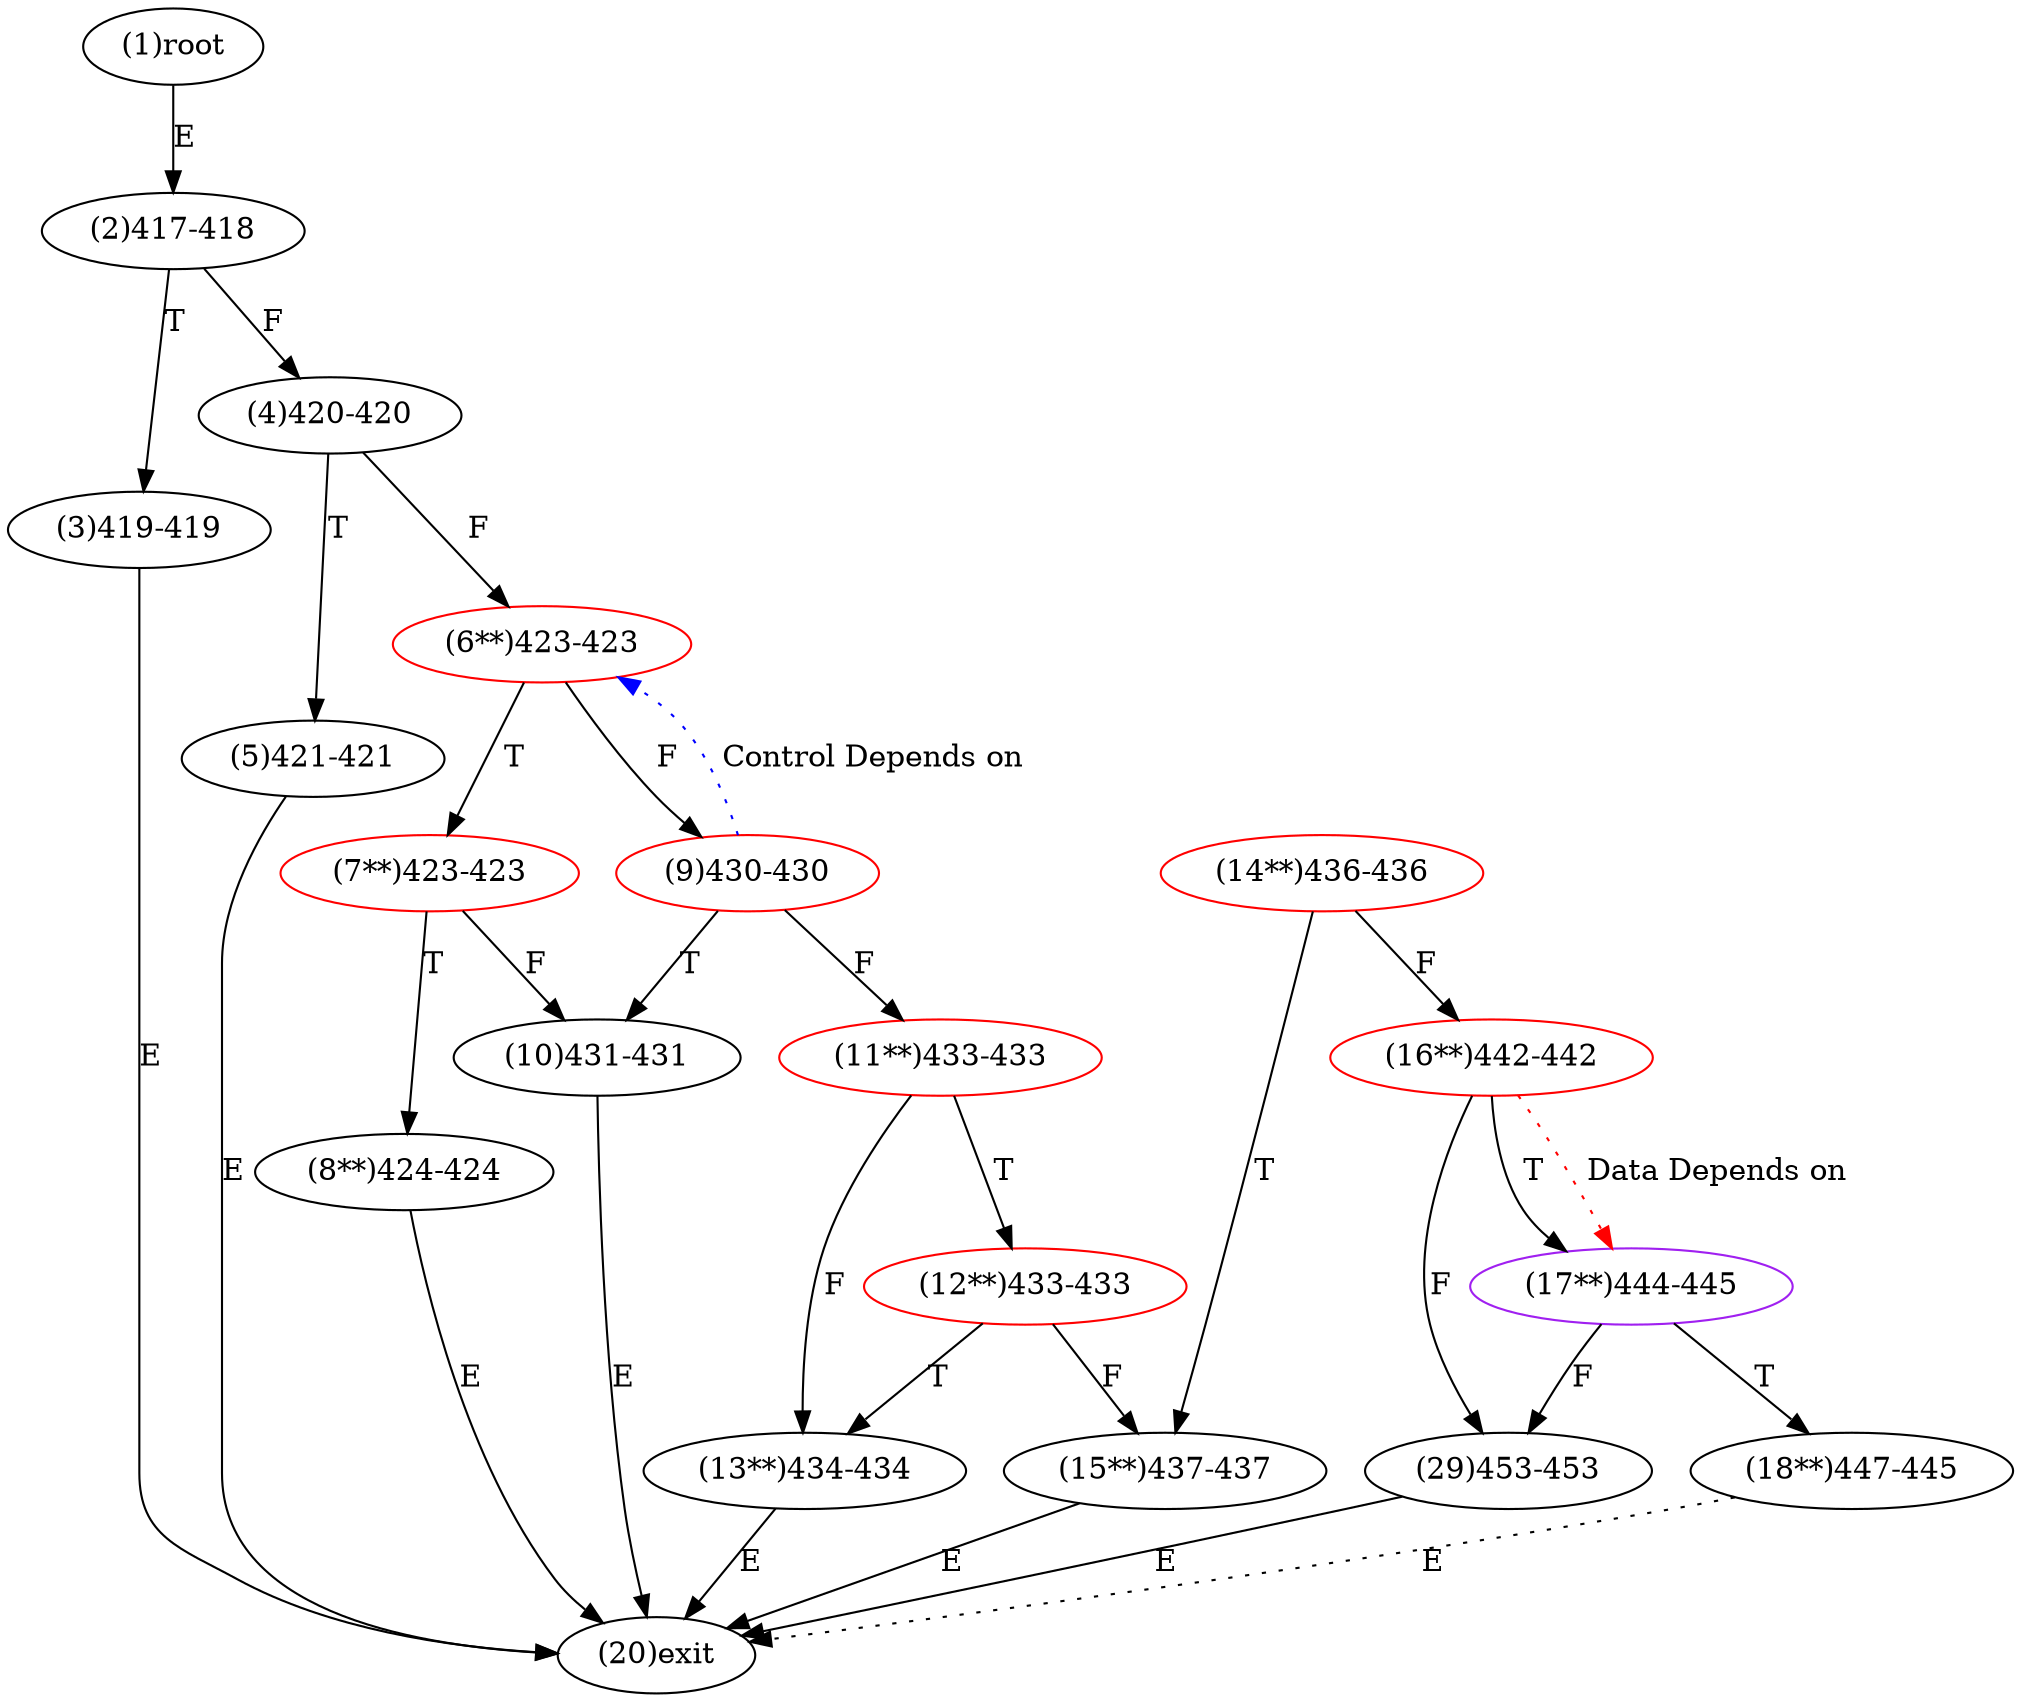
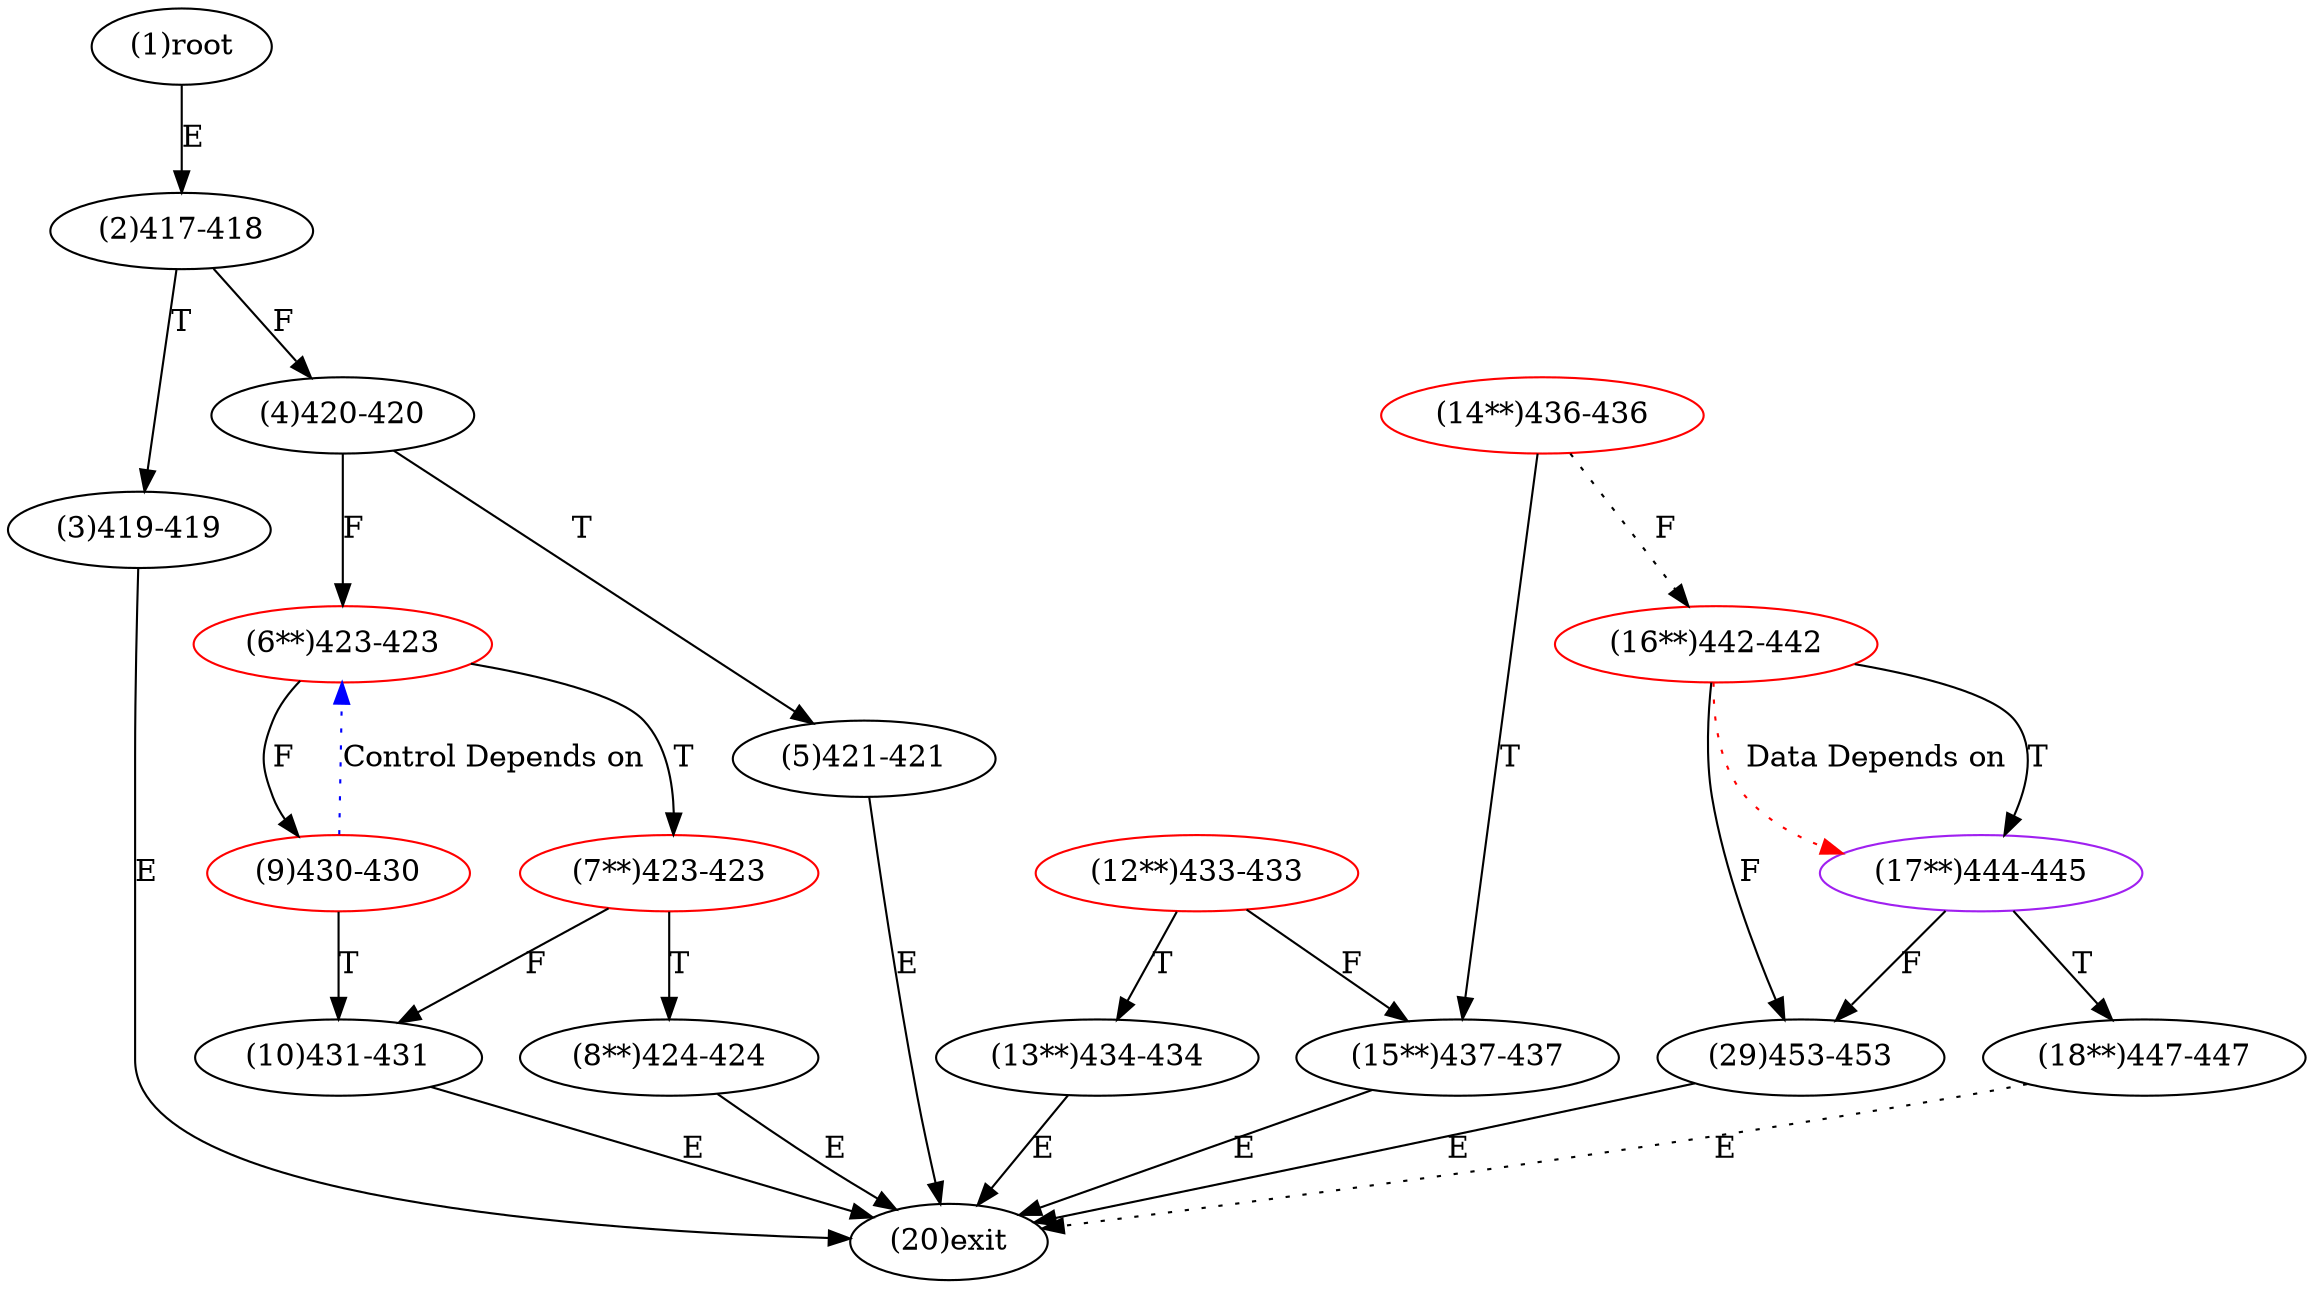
edge "(14**)436-436" -> "(16**)442-442": style solid -> dotted
node "(11**)433-433": removed
node "(18**)447-445": label "(18**)447-445" -> "(18**)447-447"
